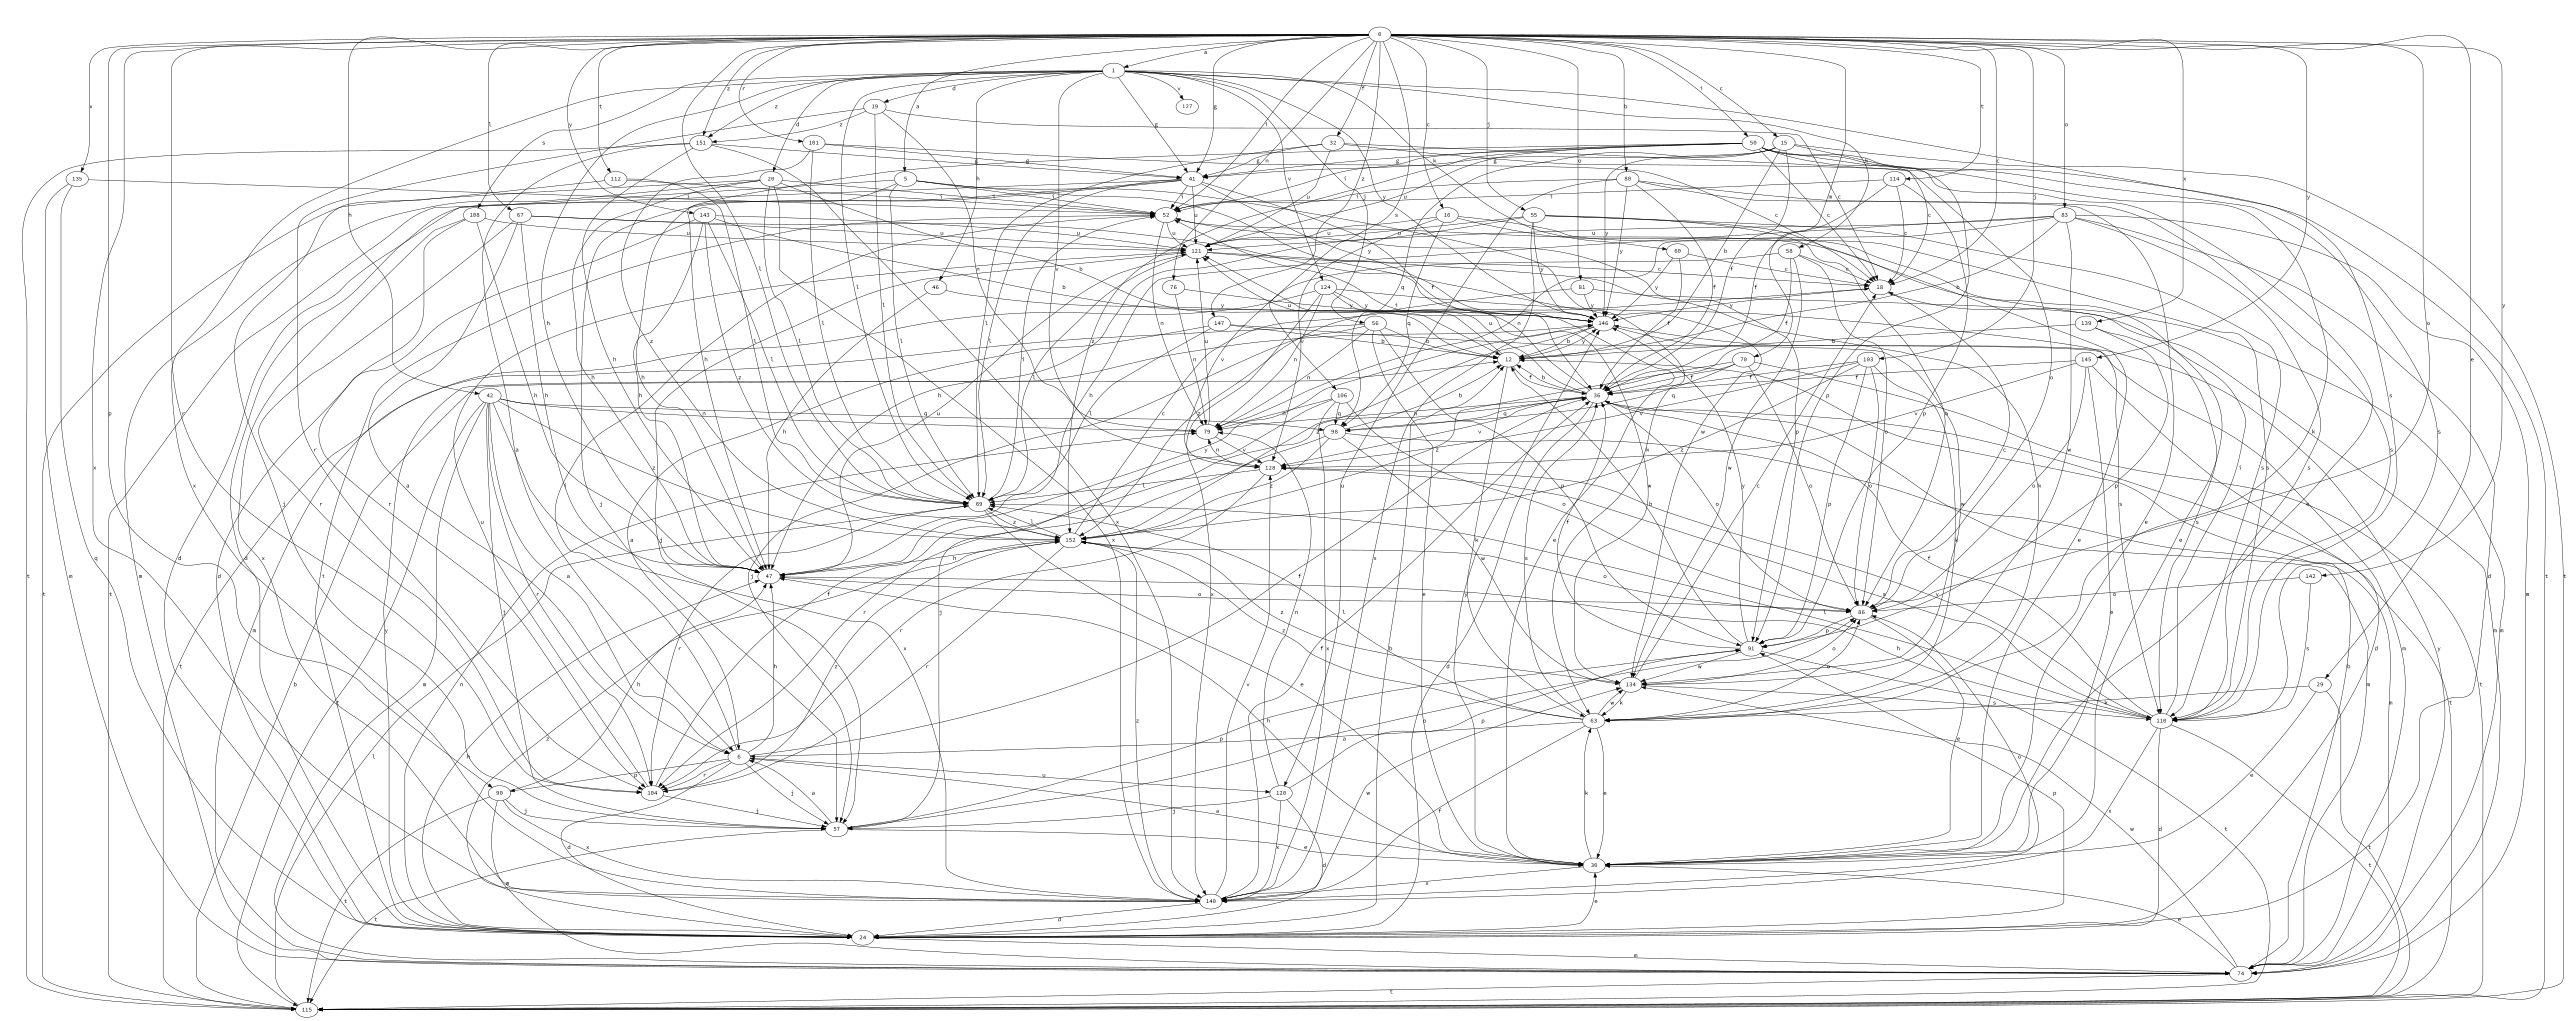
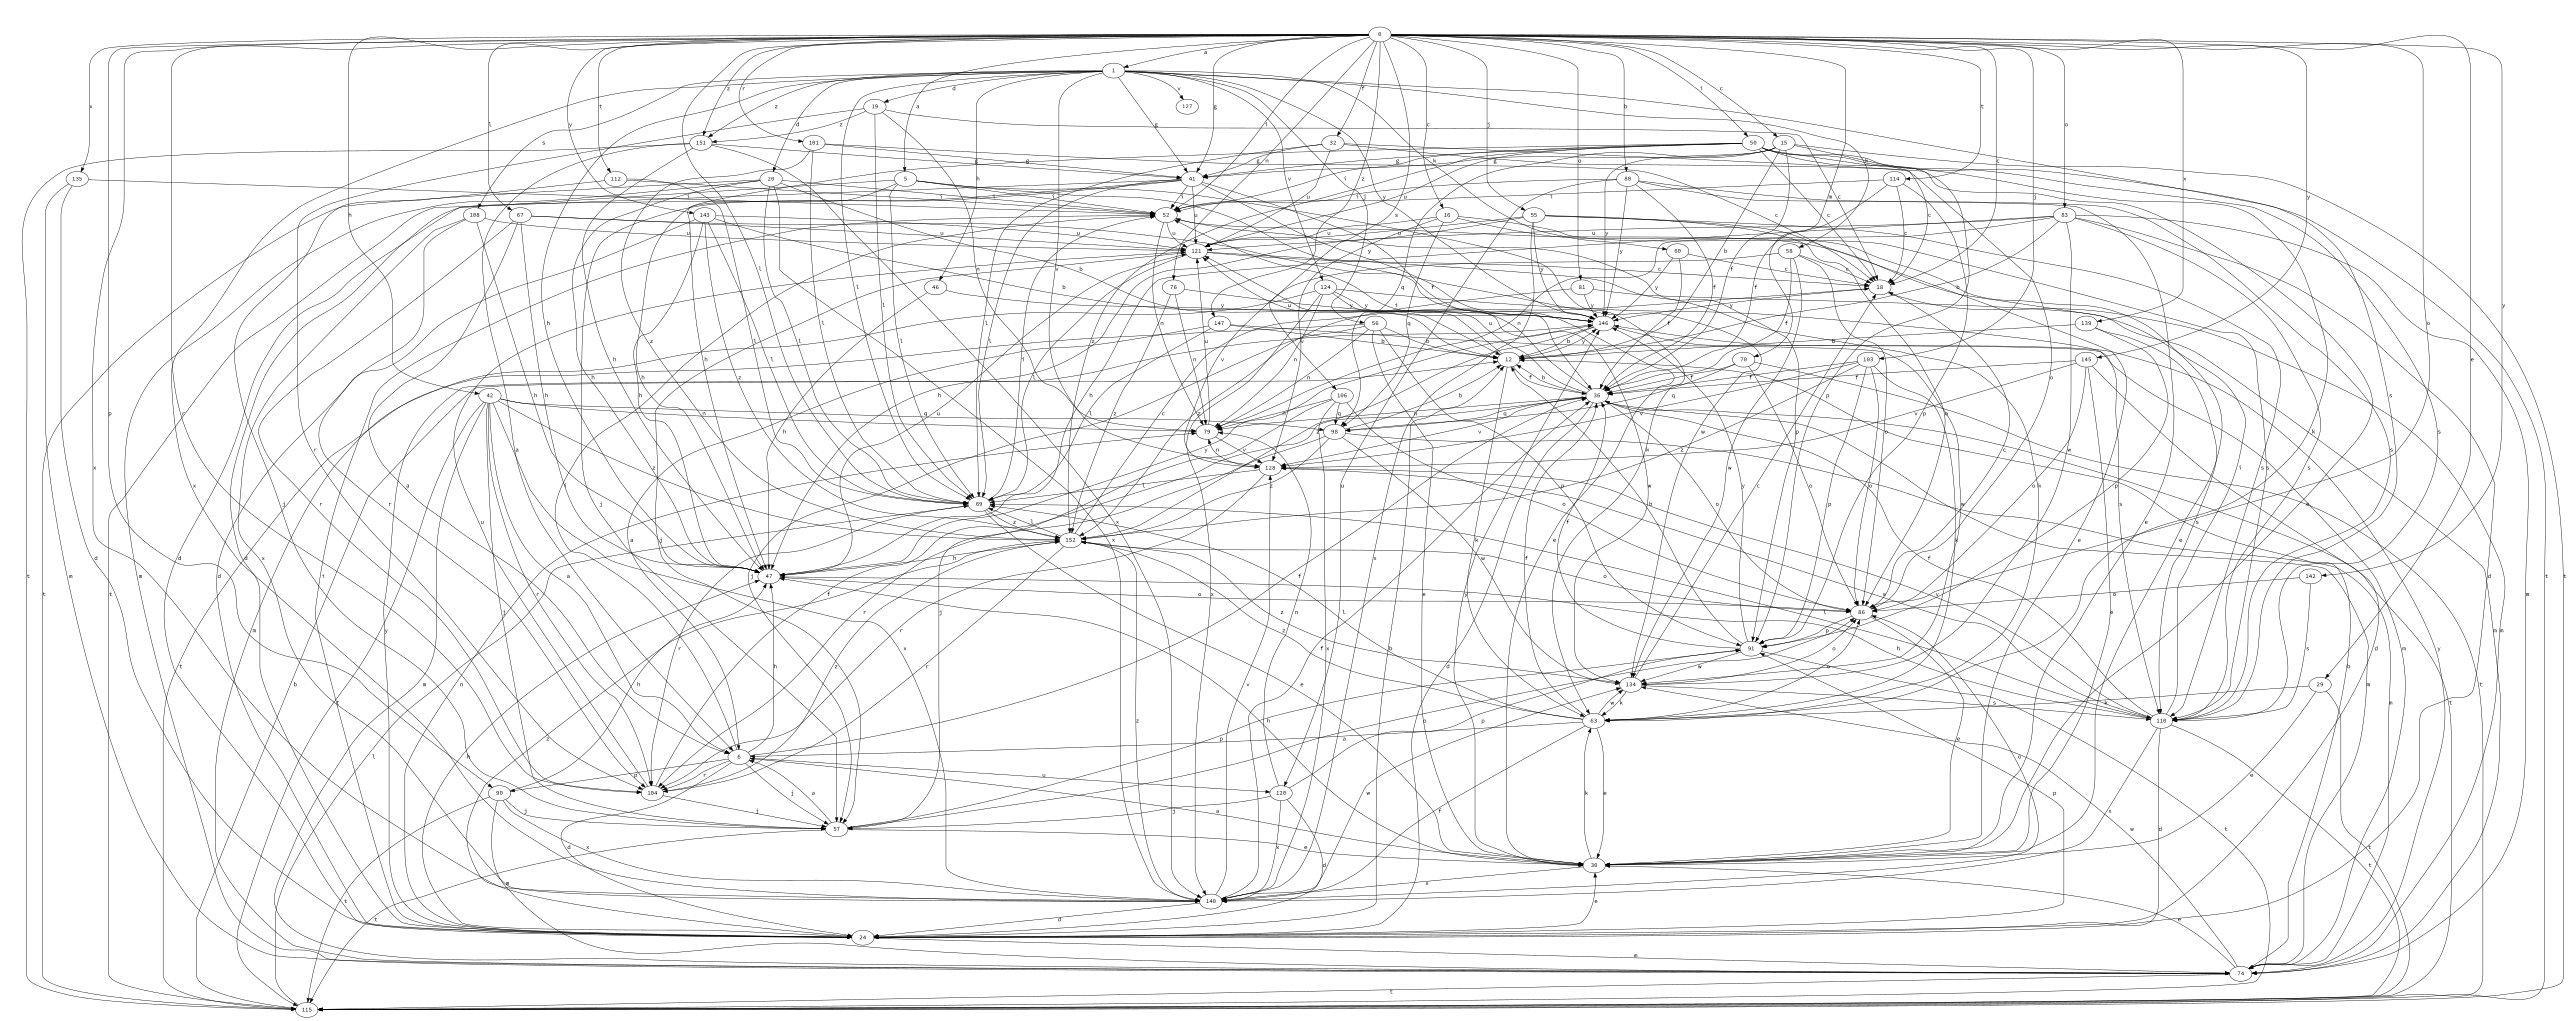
edge "70" -> "152": now "76" -> "152"
edge "135" -> "24": label "q" -> "d"
edge "63" -> "36": label "s" -> "f"
